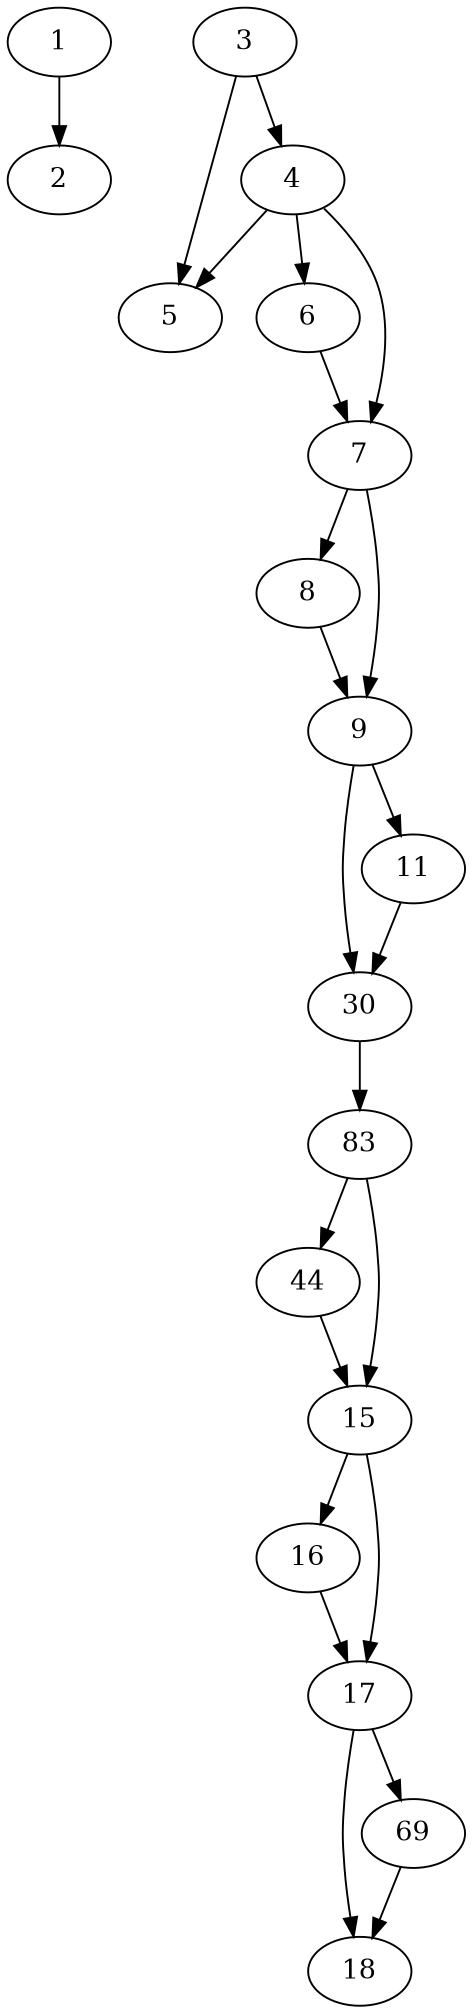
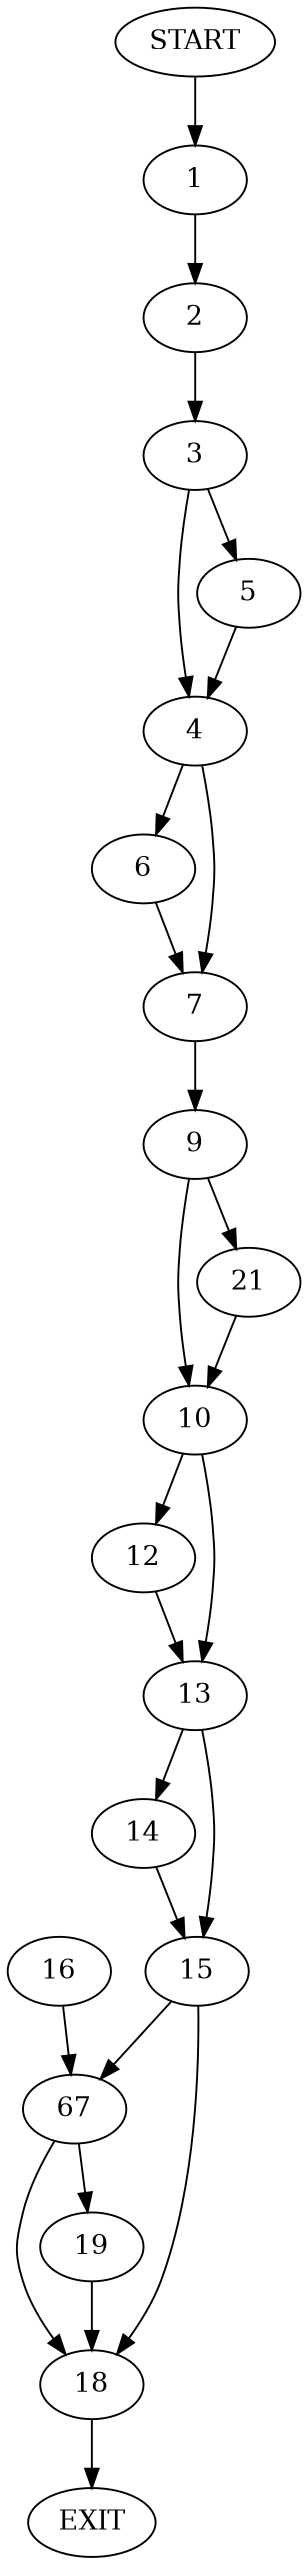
node "START": added
edge "4" -> "5": reversed
edge "2" -> "3": added
node "8": removed
node "11": label "11" -> "21"
node "30": label "30" -> "10"
node "83": label "83" -> "13"
node "44": label "44" -> "14"
edge "15" -> "16": now "15" -> "18"
node "12": added
node "17": label "17" -> "67"
node "69": label "69" -> "19"
node "EXIT": added
